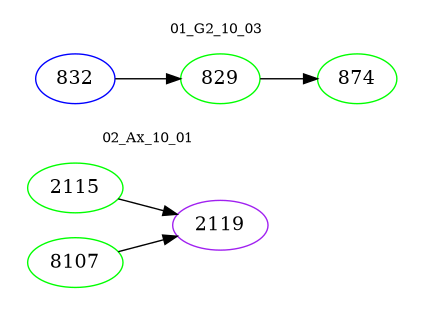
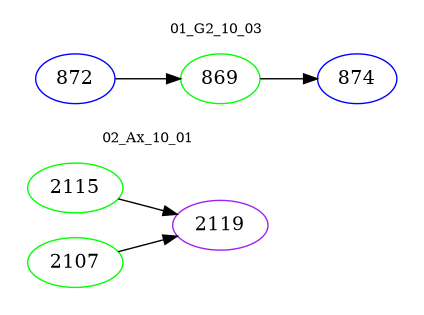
node "832": label "832" -> "872"
node "829": label "829" -> "869"
node "874": color green -> blue
node "8107": label "8107" -> "2107"
